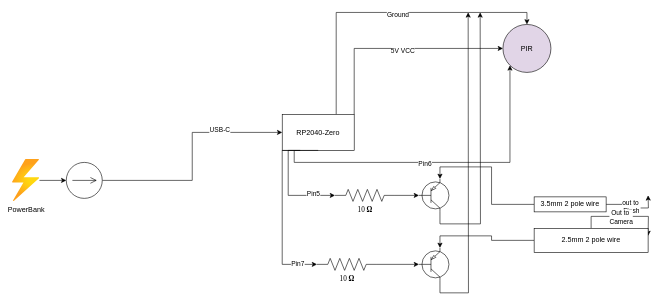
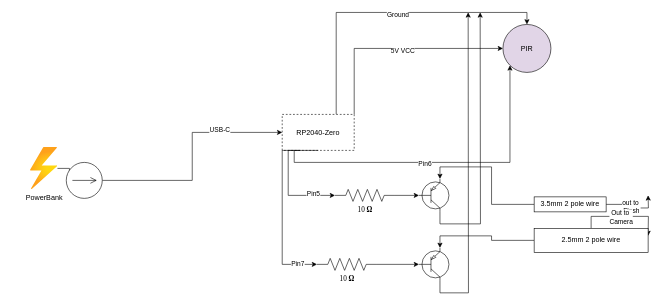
node "RP2040-Zero": style solid -> dashed
node "PowerBank": moved (26, 180) -> (44, 168)
